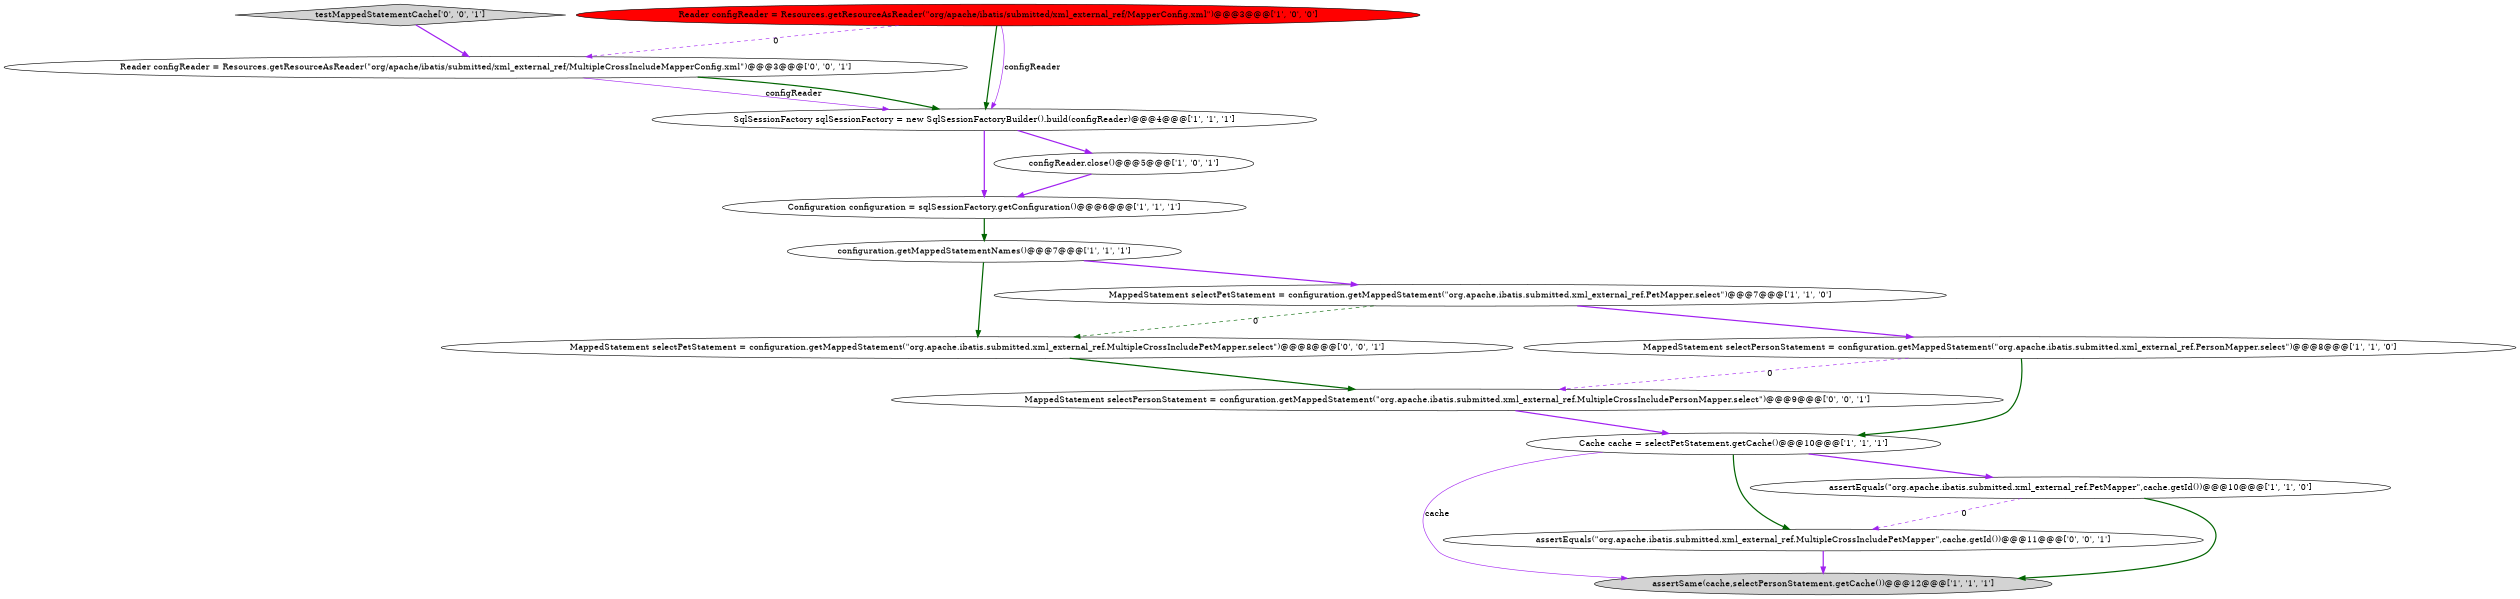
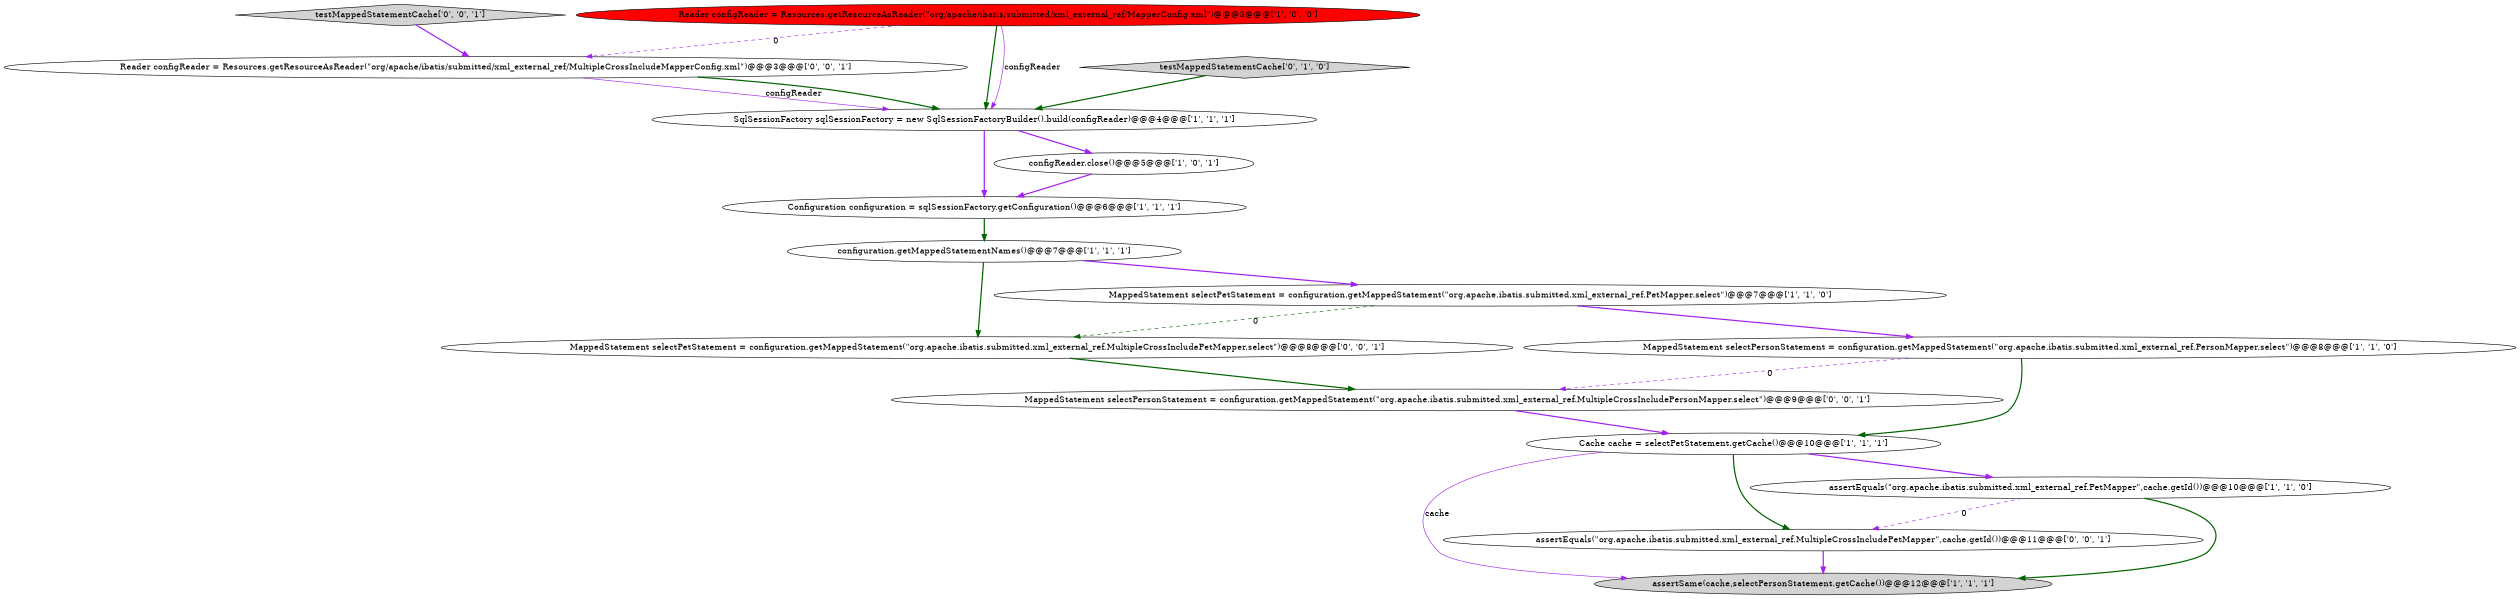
node "testMappedStatementCache['0', '1', '0']": added
